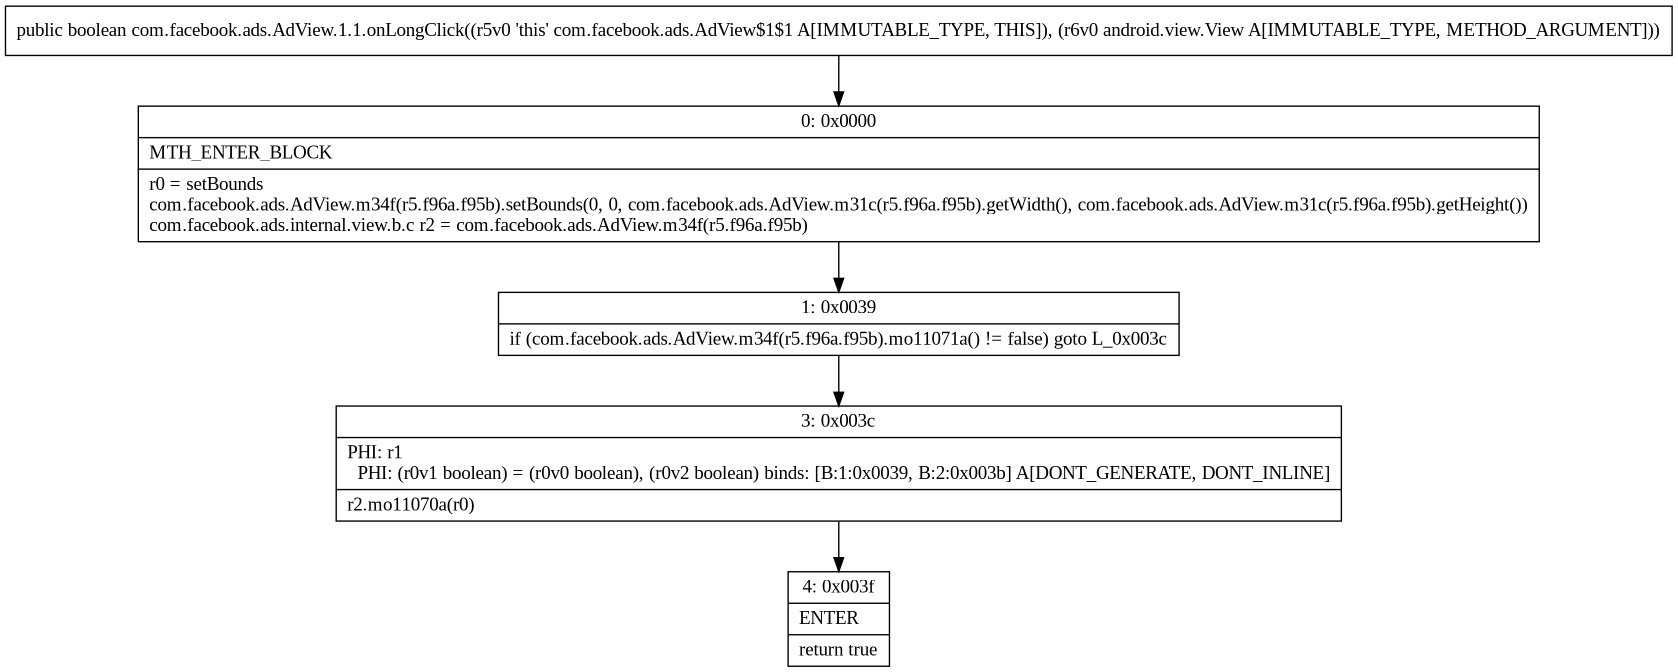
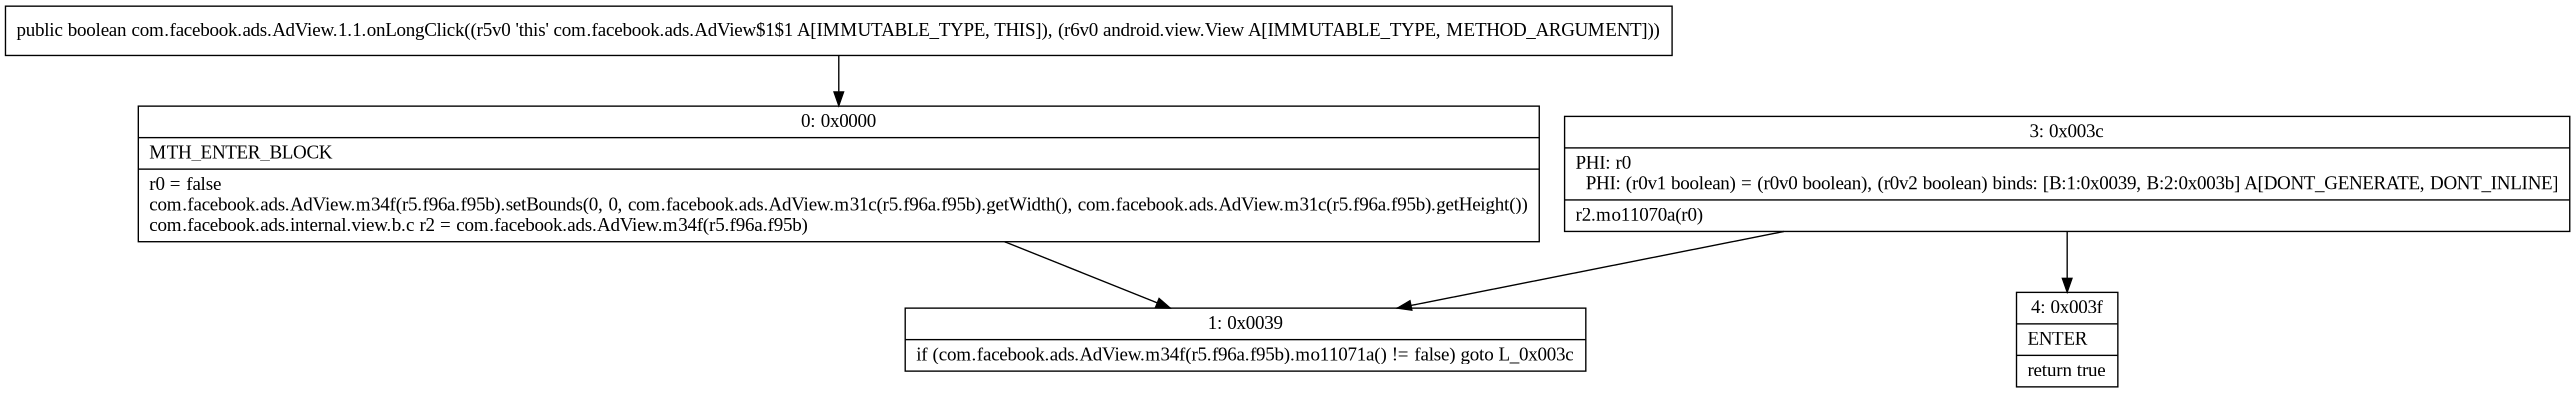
node "0: 0x0000": text "r0 = setBounds" -> "r0 = false"
edge "1: 0x0039" -> "3: 0x003c": reversed
node "3: 0x003c": text "PHI: r1" -> "PHI: r0"
